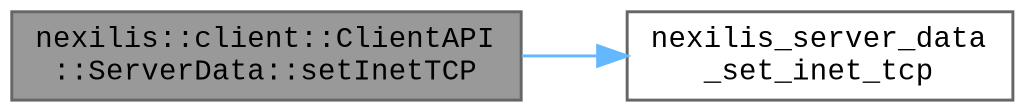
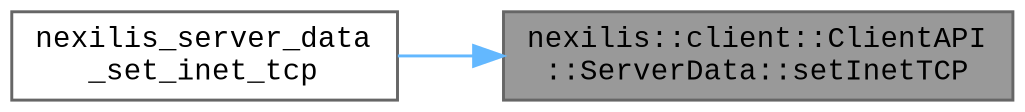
edge "nexilis::client::ClientAPI ::ServerData::setInetTCP" -> "nexilis_server_data _set_inet_tcp": reversed
